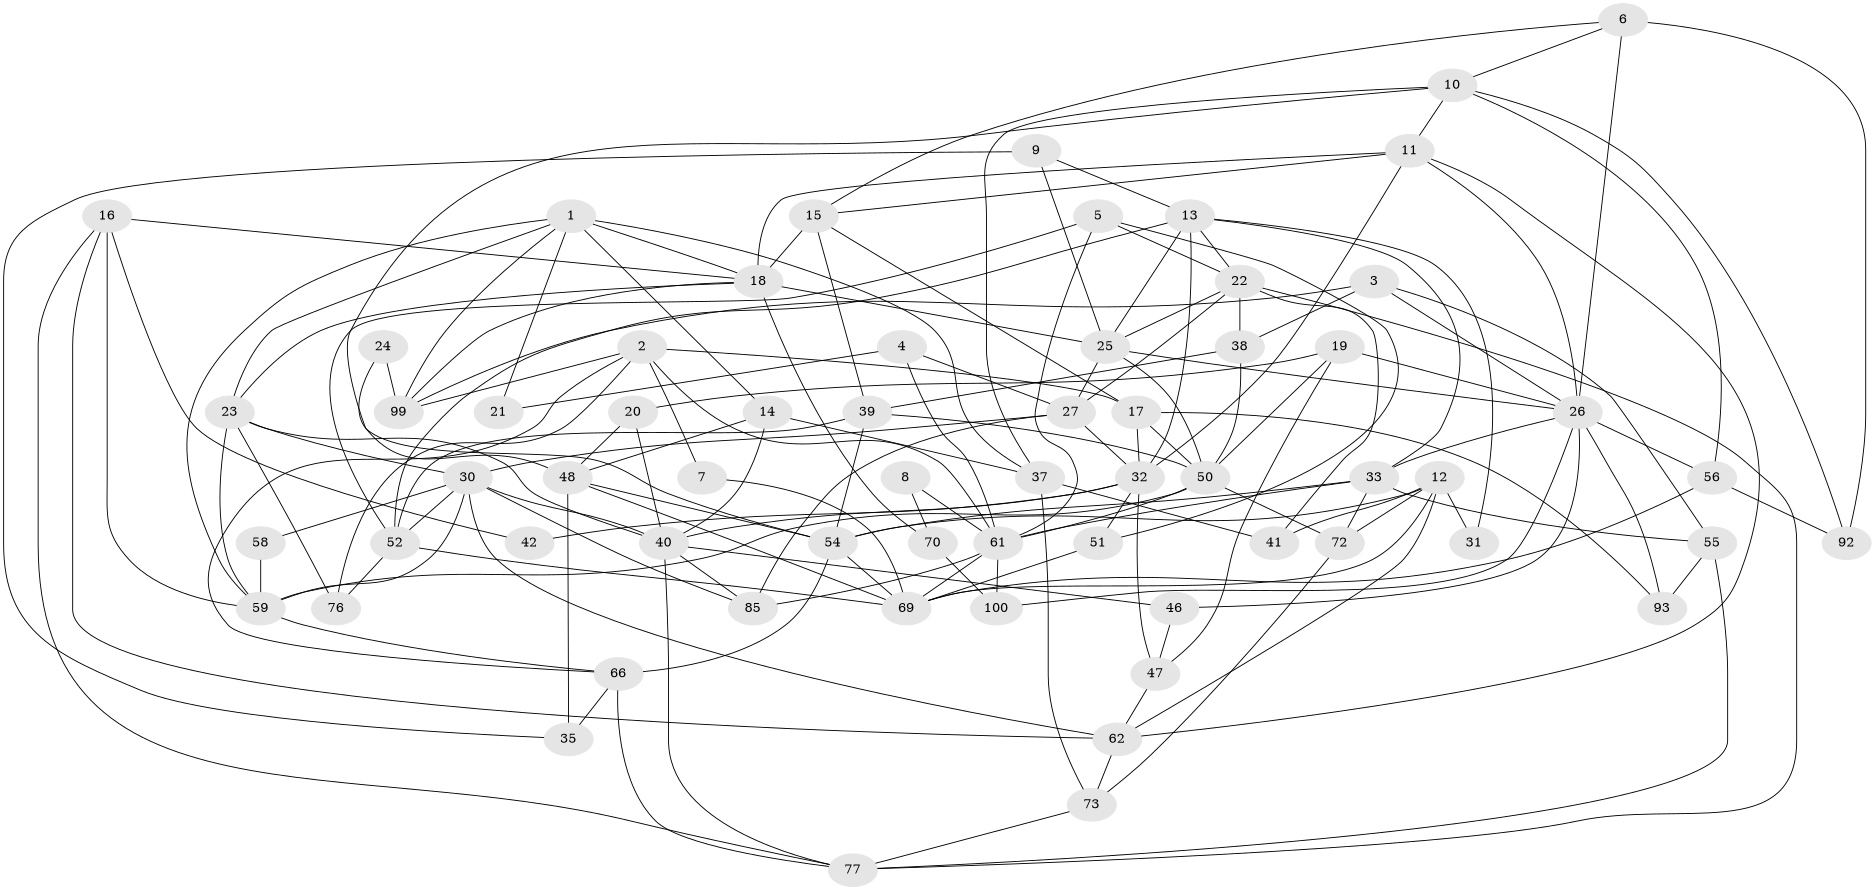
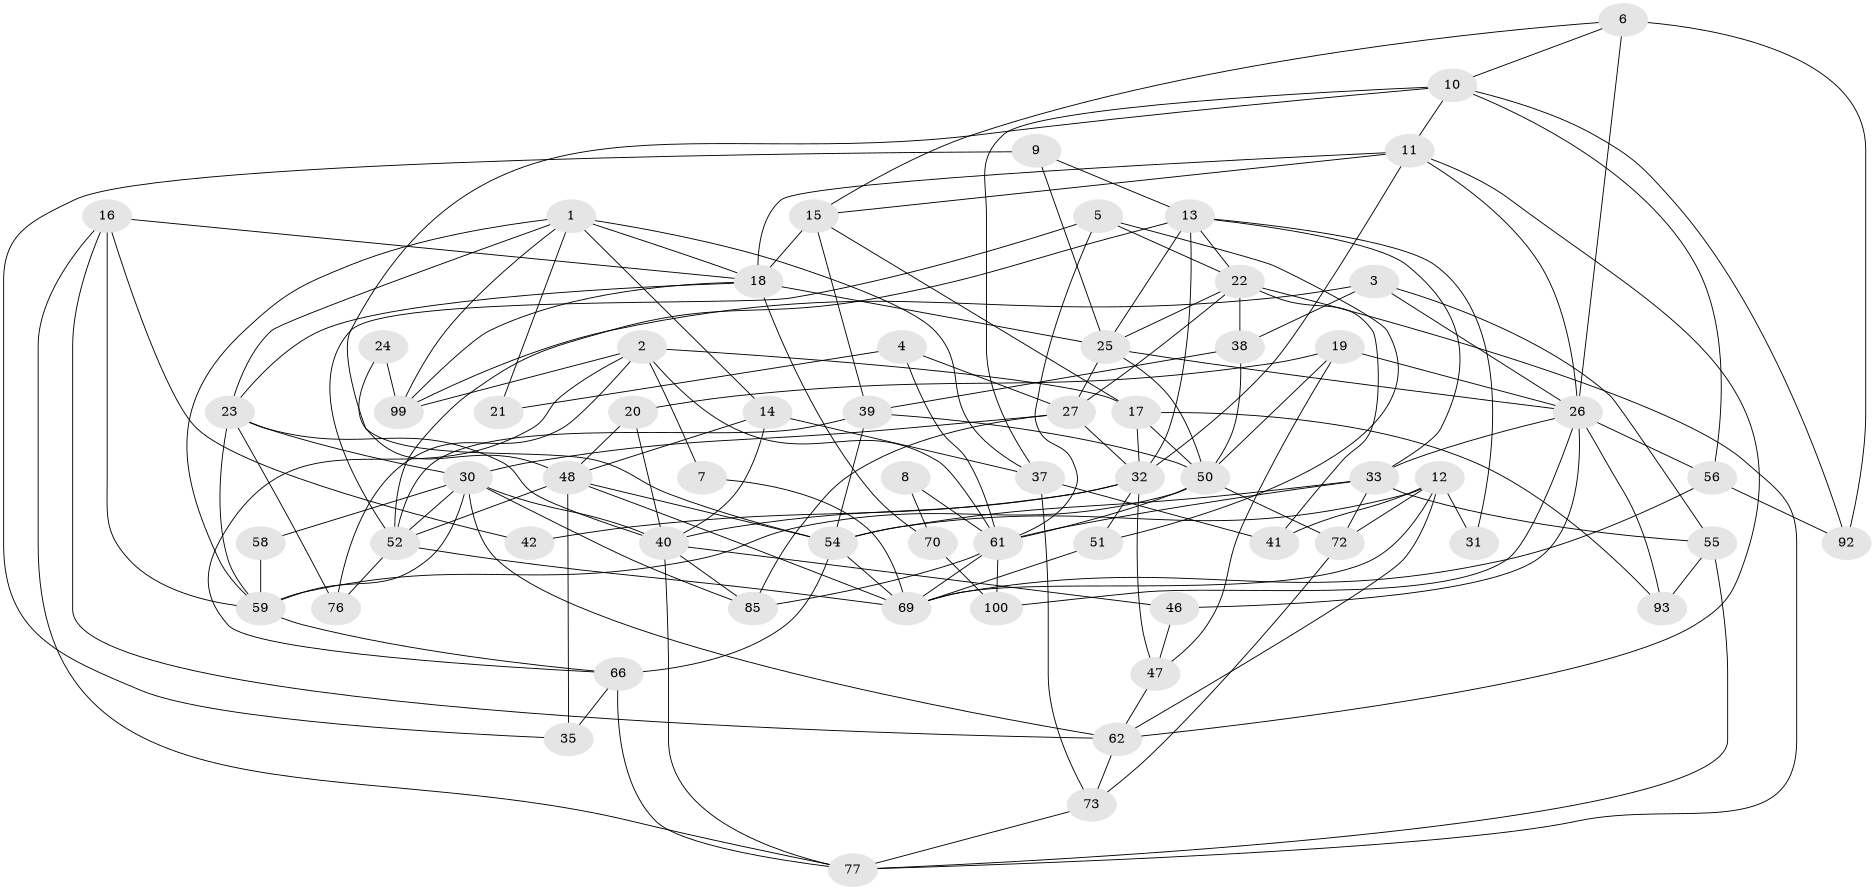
edge "48" -- "52": added
